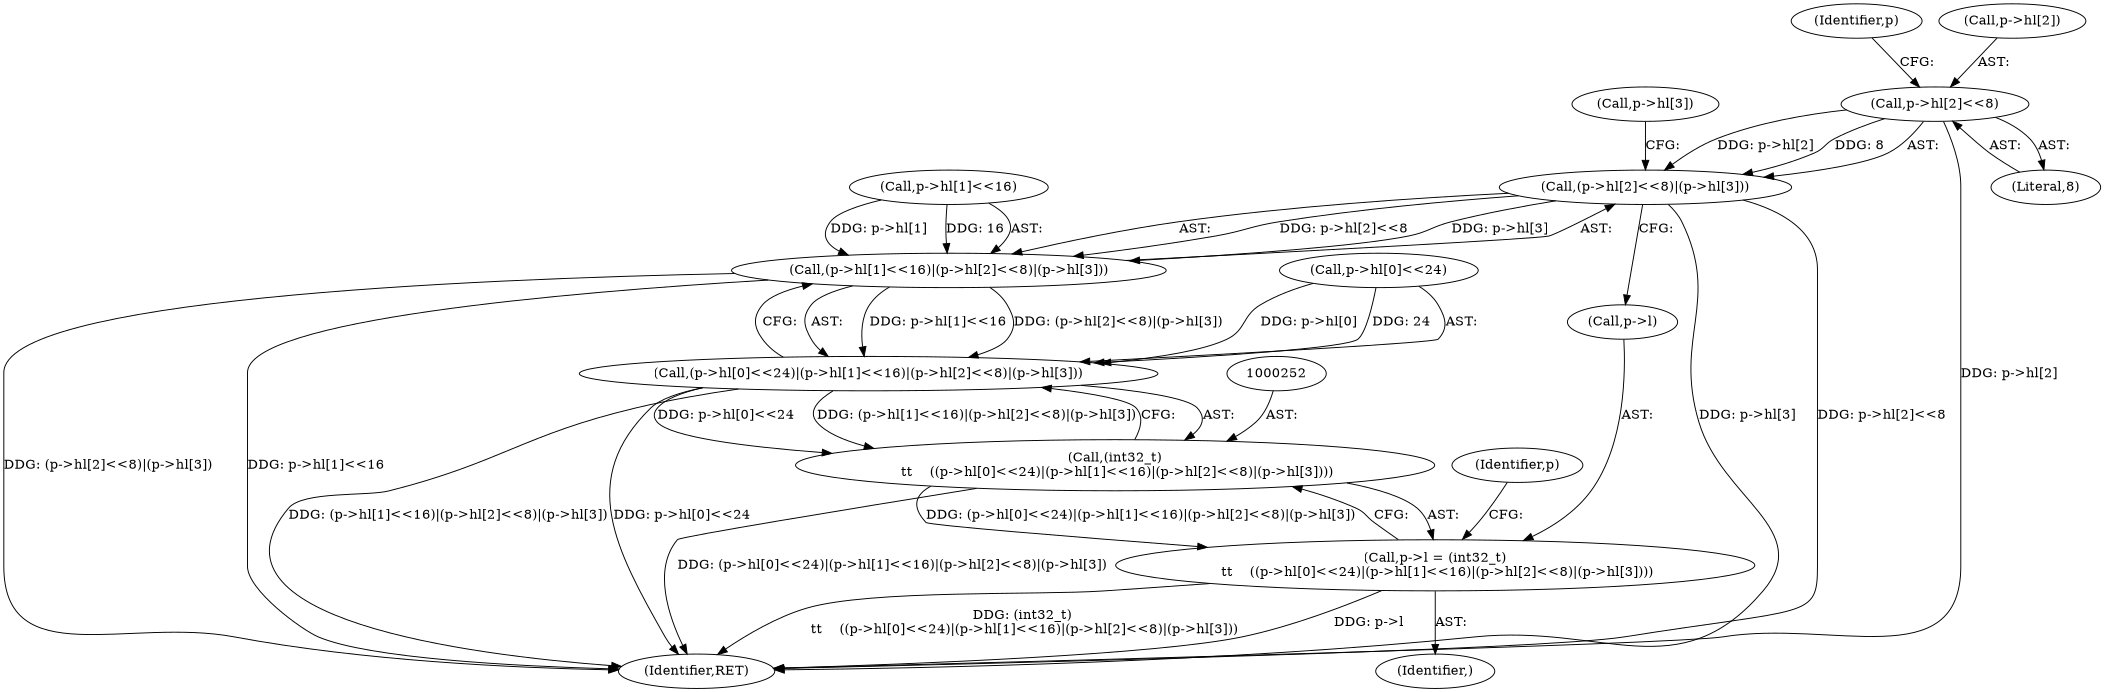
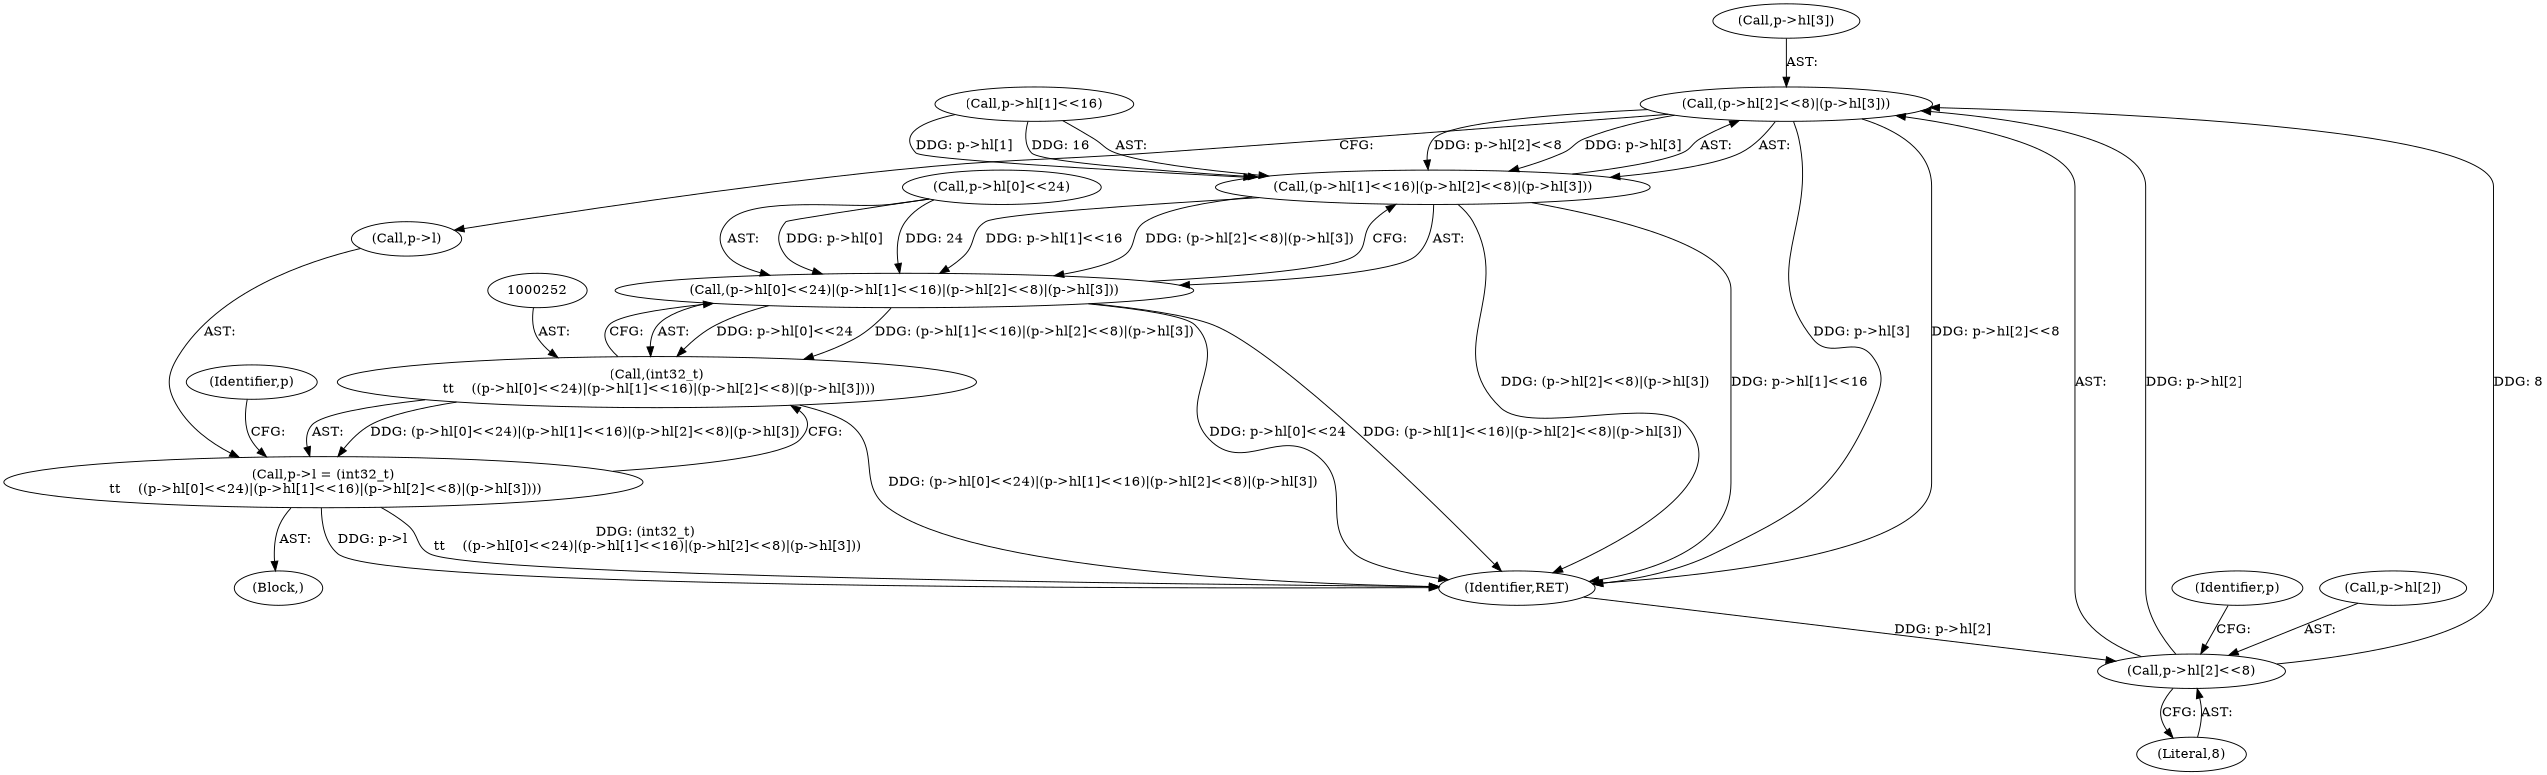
edge "(Call,p->hl[3])" -> "(Call,(p->hl[2]<<8)|(p->hl[3]))": label "CFG: " -> "AST: "
edge "(Call,p->hl[2]<<8)" -> "(Literal,8)": label "AST: " -> "CFG: "
edge "(Call,p->hl[2]<<8)" -> "(Identifier,RET)": reversed
node "(Identifier,)": label "(Identifier,)" -> "(Block,)"
